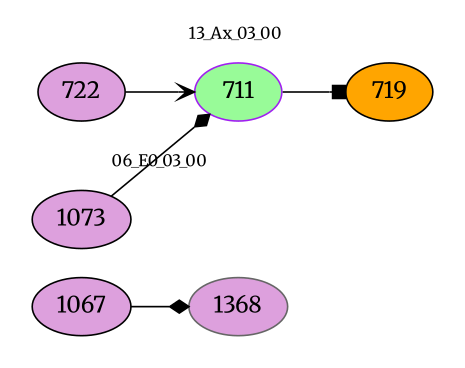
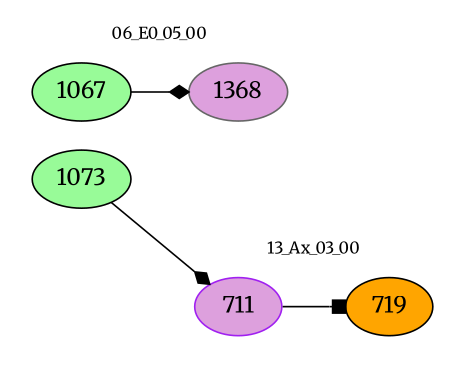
node "722": removed
node "711": fillcolor palegreen -> plum
cluster "06_E0_03_00": label "06_E0_03_00" -> "06_E0_05_00"
node "1073": fillcolor plum -> palegreen
node "1067": fillcolor plum -> palegreen
